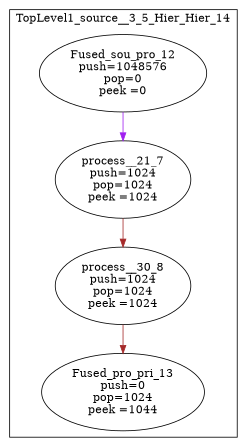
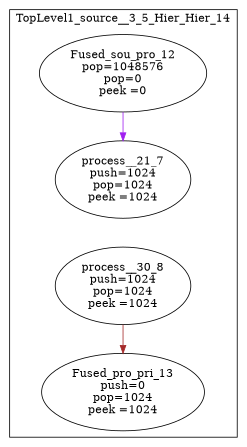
node "Fused_sou_pro_12 push=1048576 pop=0 peek =0": label "Fused_sou_pro_12 push=1048576 pop=0 peek =0" -> "Fused_sou_pro_12 pop=1048576 pop=0 peek =0"
edge "process__21_7 push=1024 pop=1024 peek =1024" -> "process__30_8 push=1024 pop=1024 peek =1024": removed
node "Fused_pro_pri_13 push=0 pop=1024 peek =1044": label "Fused_pro_pri_13 push=0 pop=1024 peek =1044" -> "Fused_pro_pri_13 push=0 pop=1024 peek =1024"
